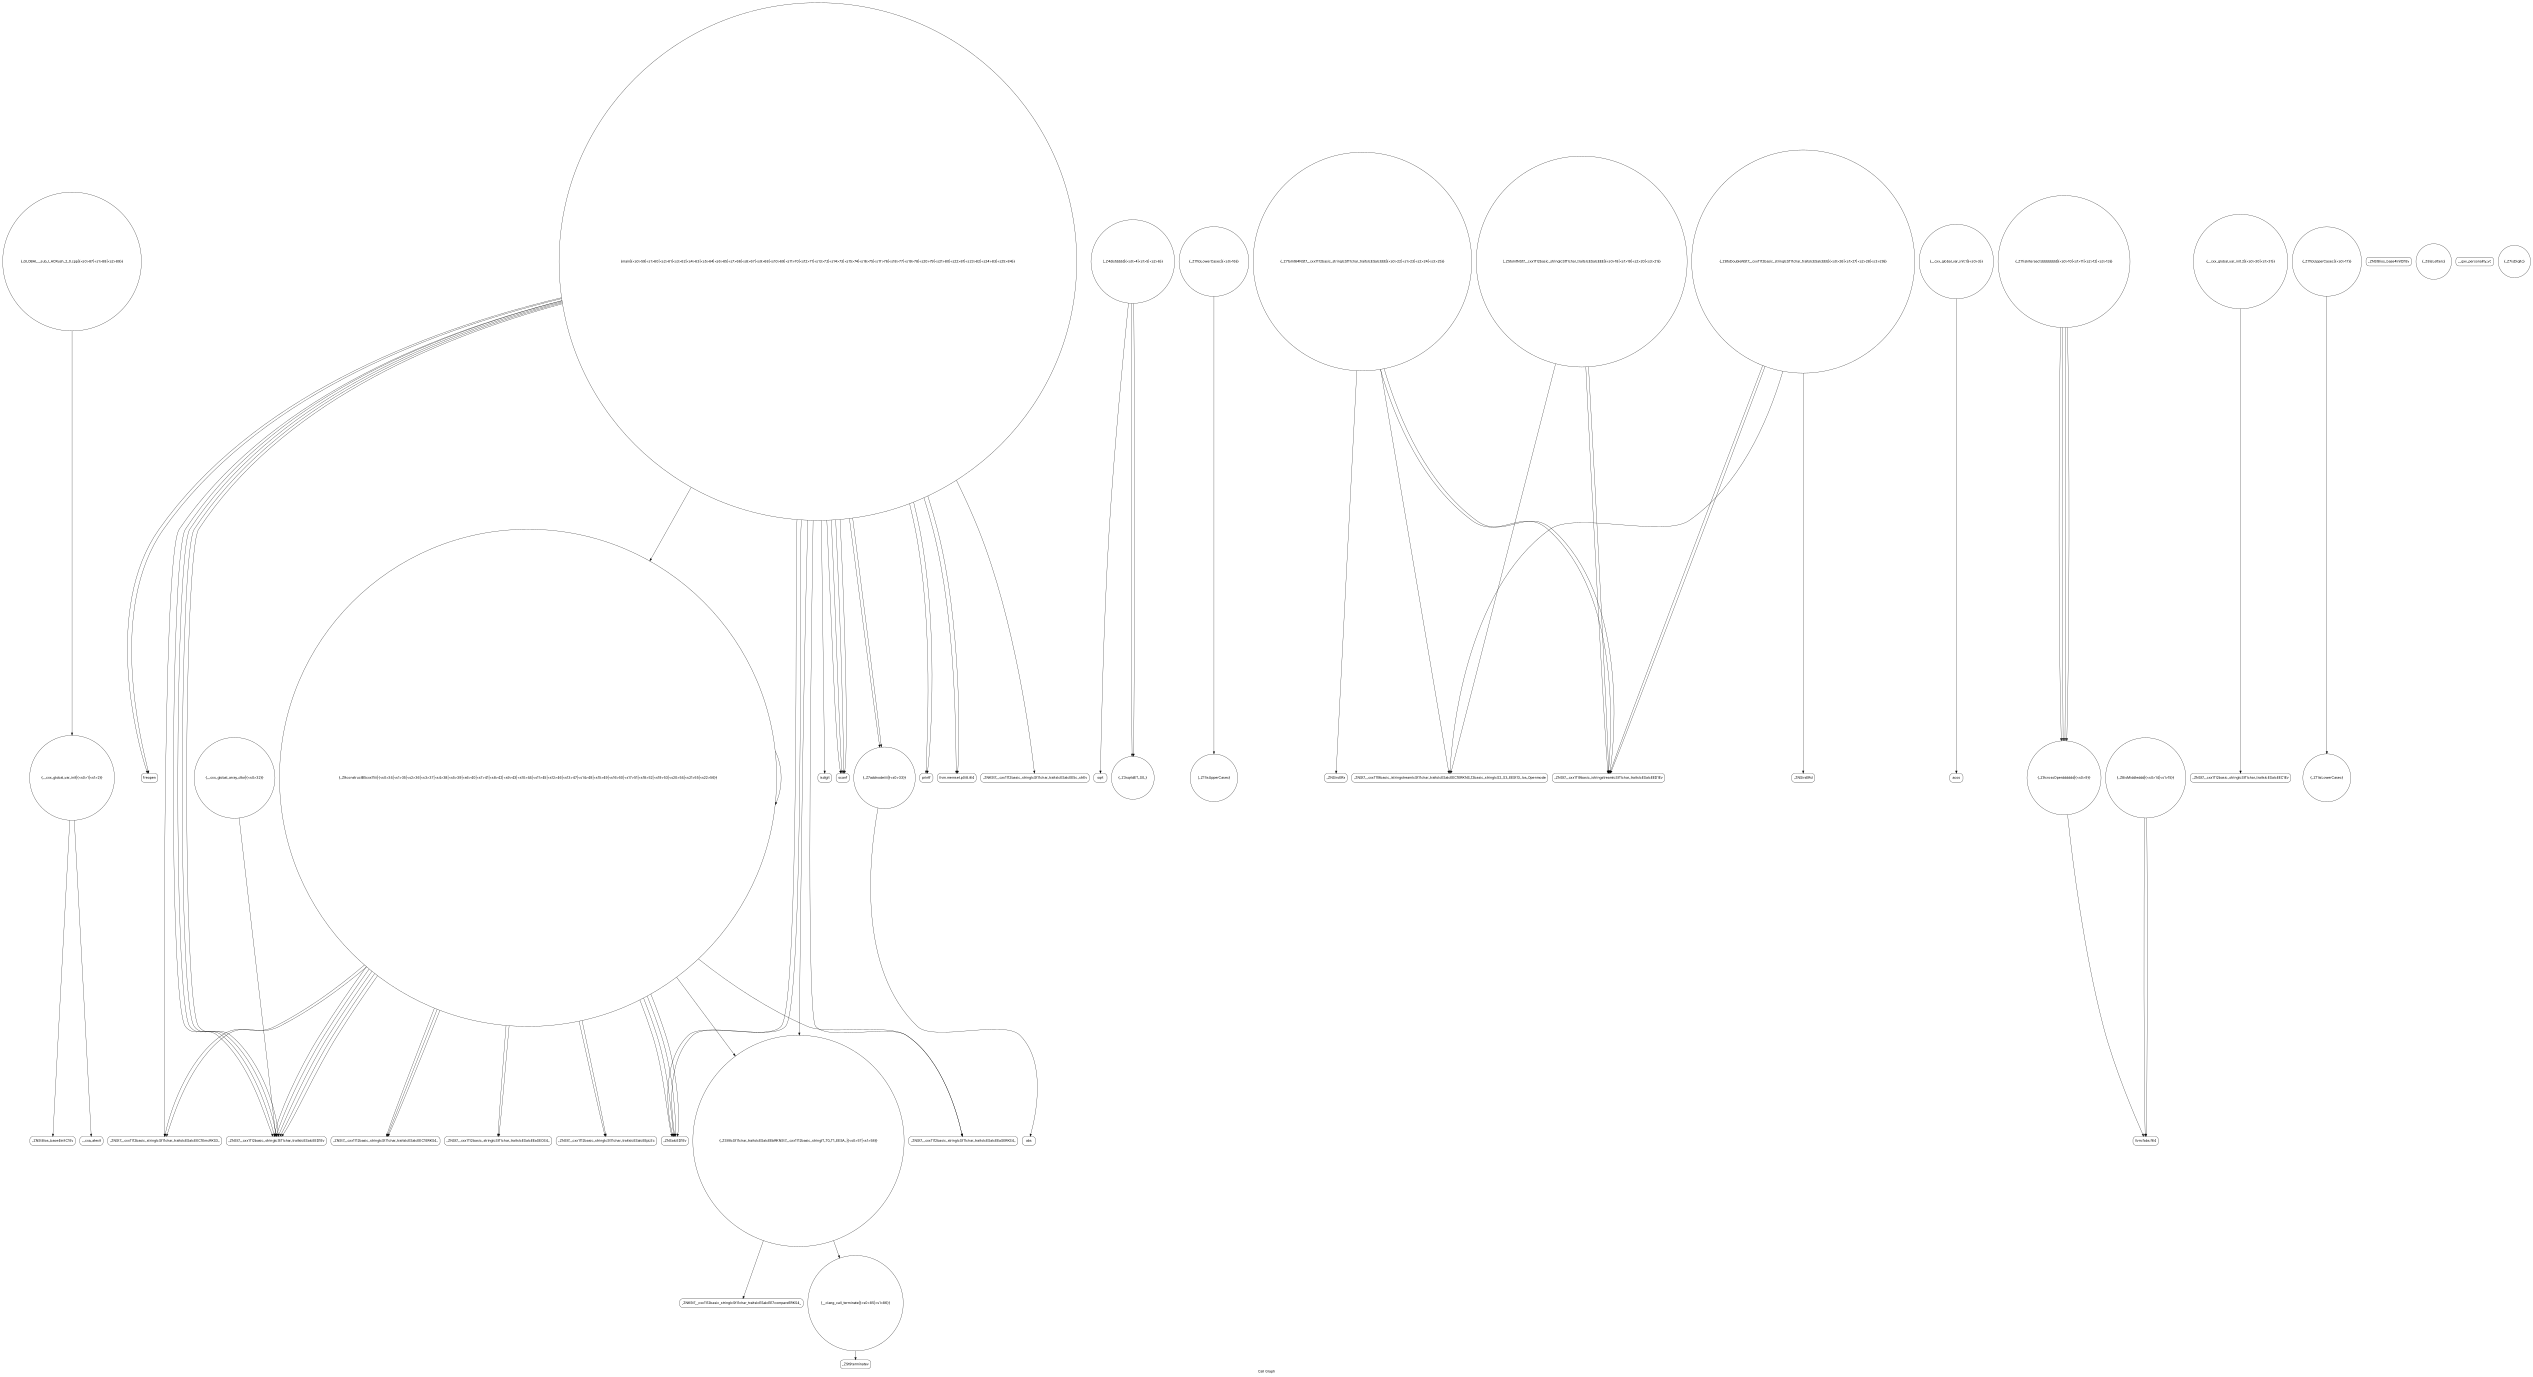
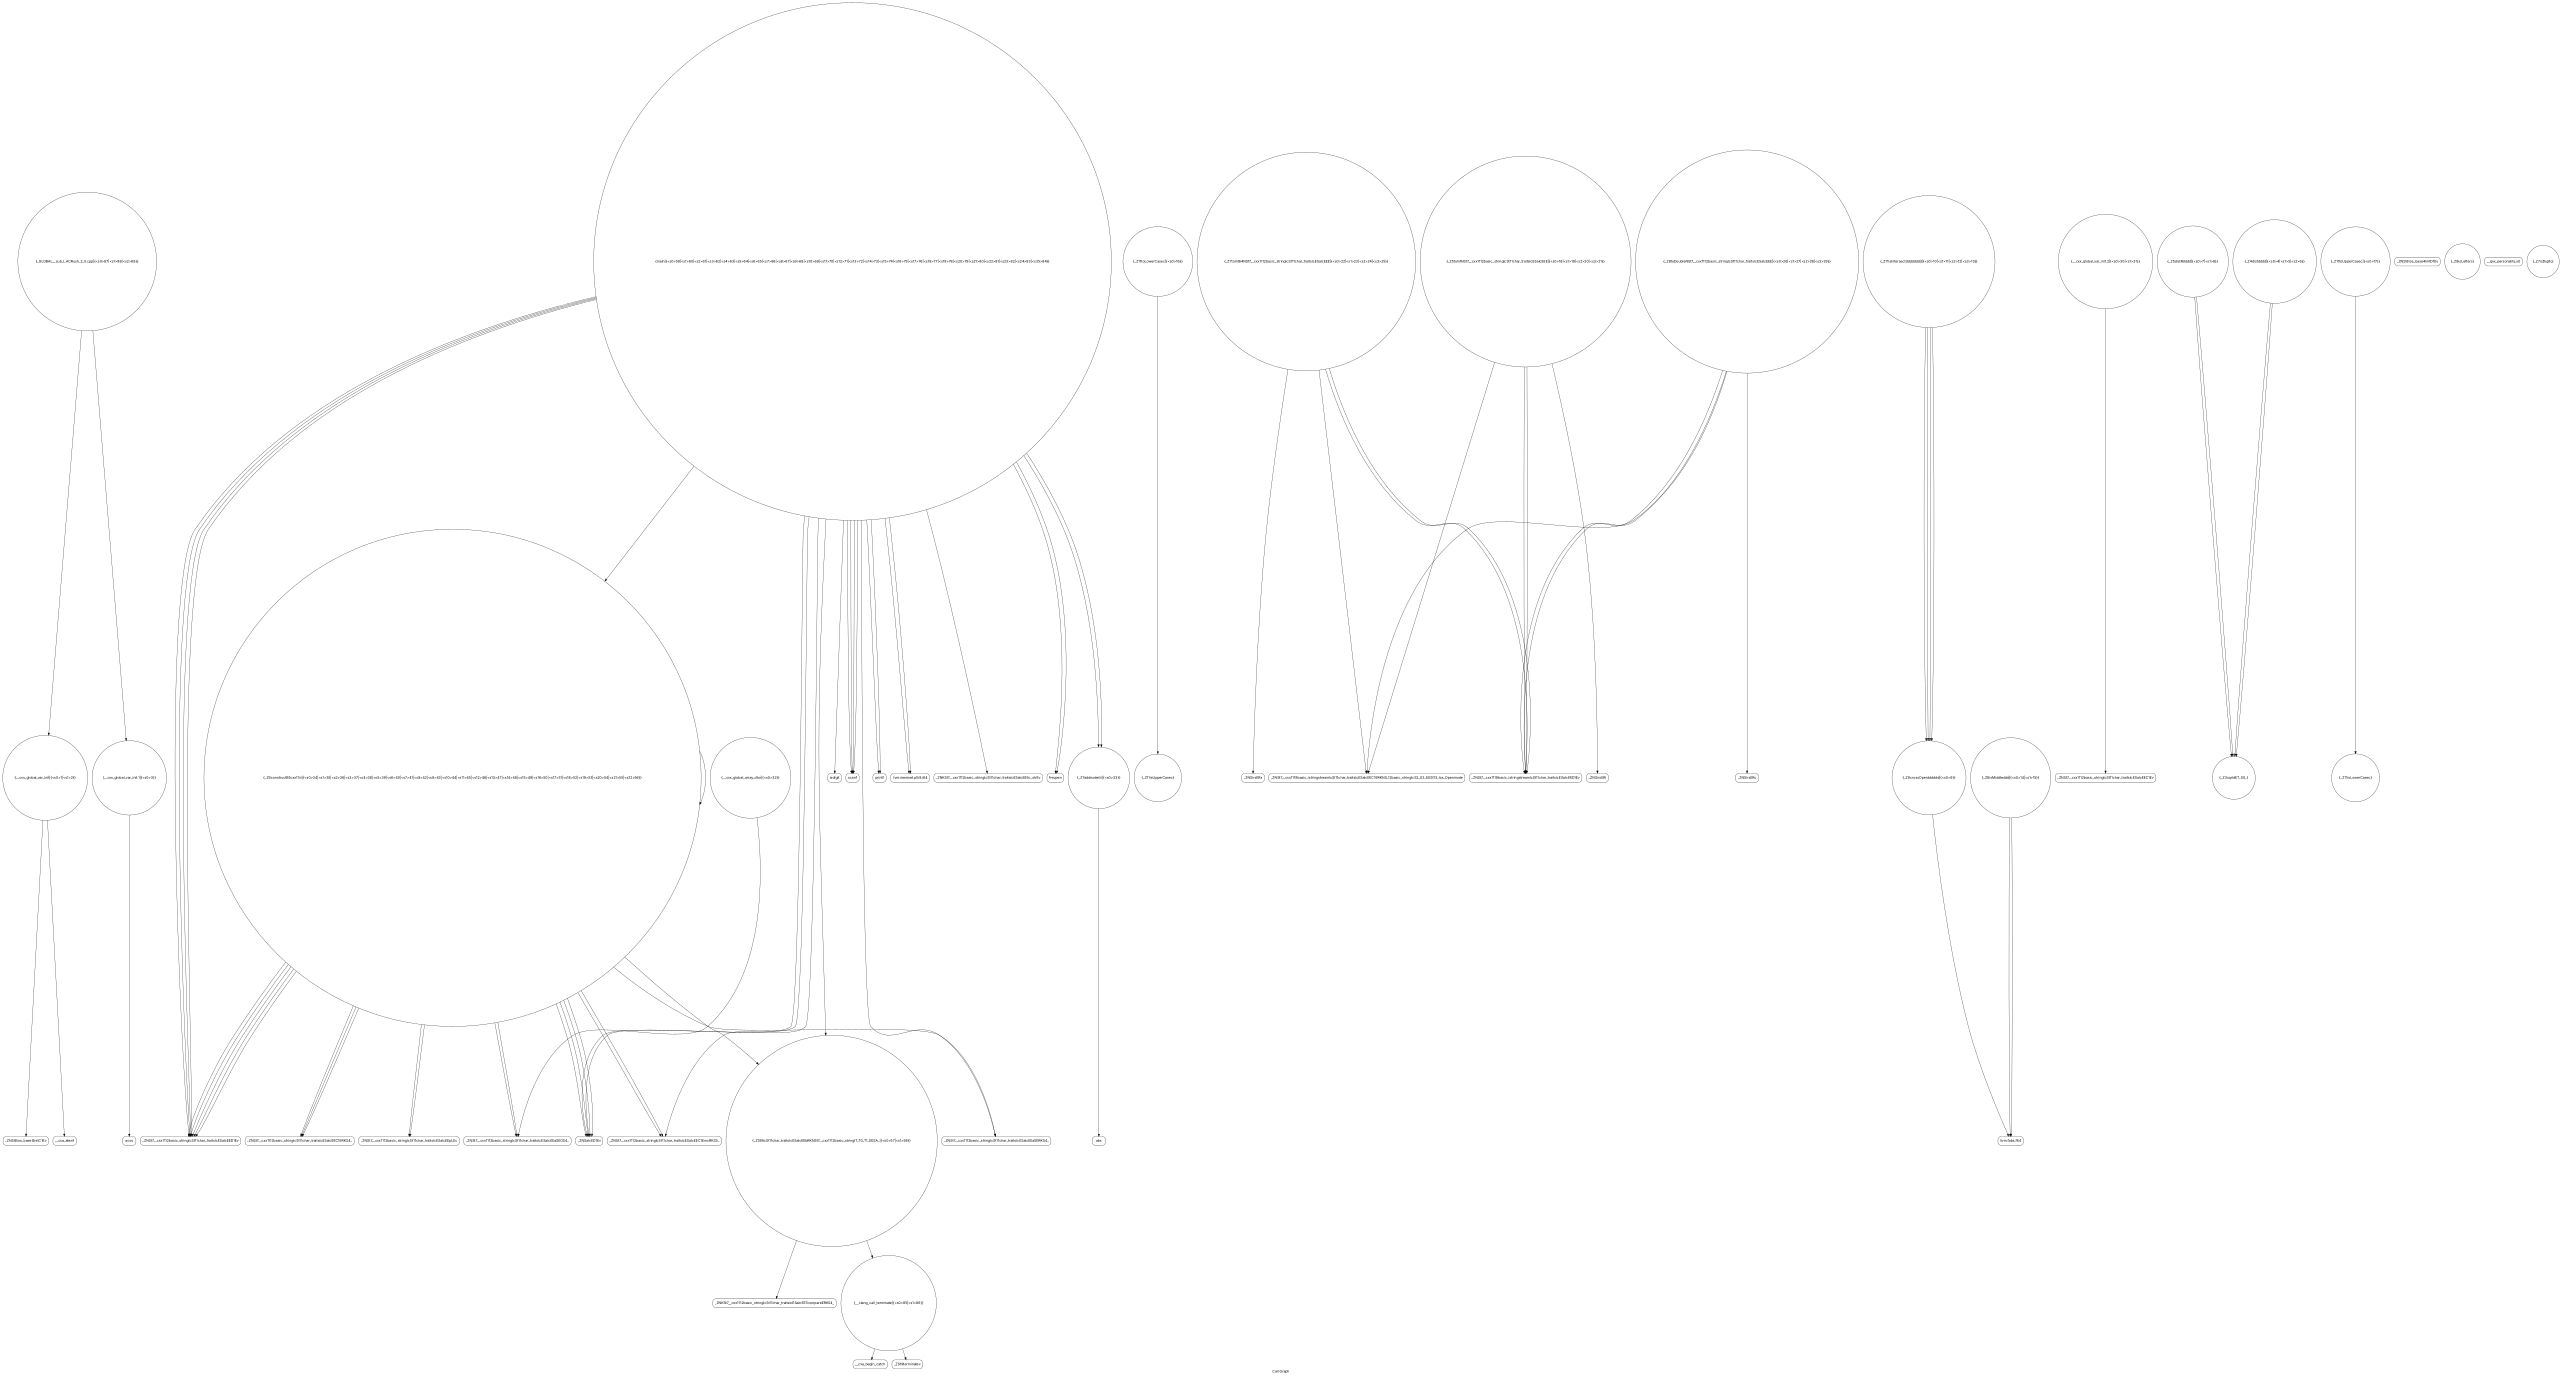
node "{_Z5distRdddd|{<s0>7|<s1>8}}": added
edge "{_GLOBAL__sub_I_ACRush_2_0.cpp|{<s0>87|<s1>88|<s2>89}}" -> "{__cxx_global_var_init.1|{<s0>3}}": added
node "sqrt": removed
node "_ZNSirsERi": added
edge "{__cxx_global_array_dtor|{<s0>32}}" -> "_ZNSt7__cxx1112basic_stringIcSt11char_traitsIcESaIcEED1Ev": now "{__cxx_global_array_dtor|{<s0>32}}" -> "_ZNSt7__cxx1112basic_stringIcSt11char_traitsIcESaIcEEaSEOS4_"
node "__cxa_begin_catch": added
